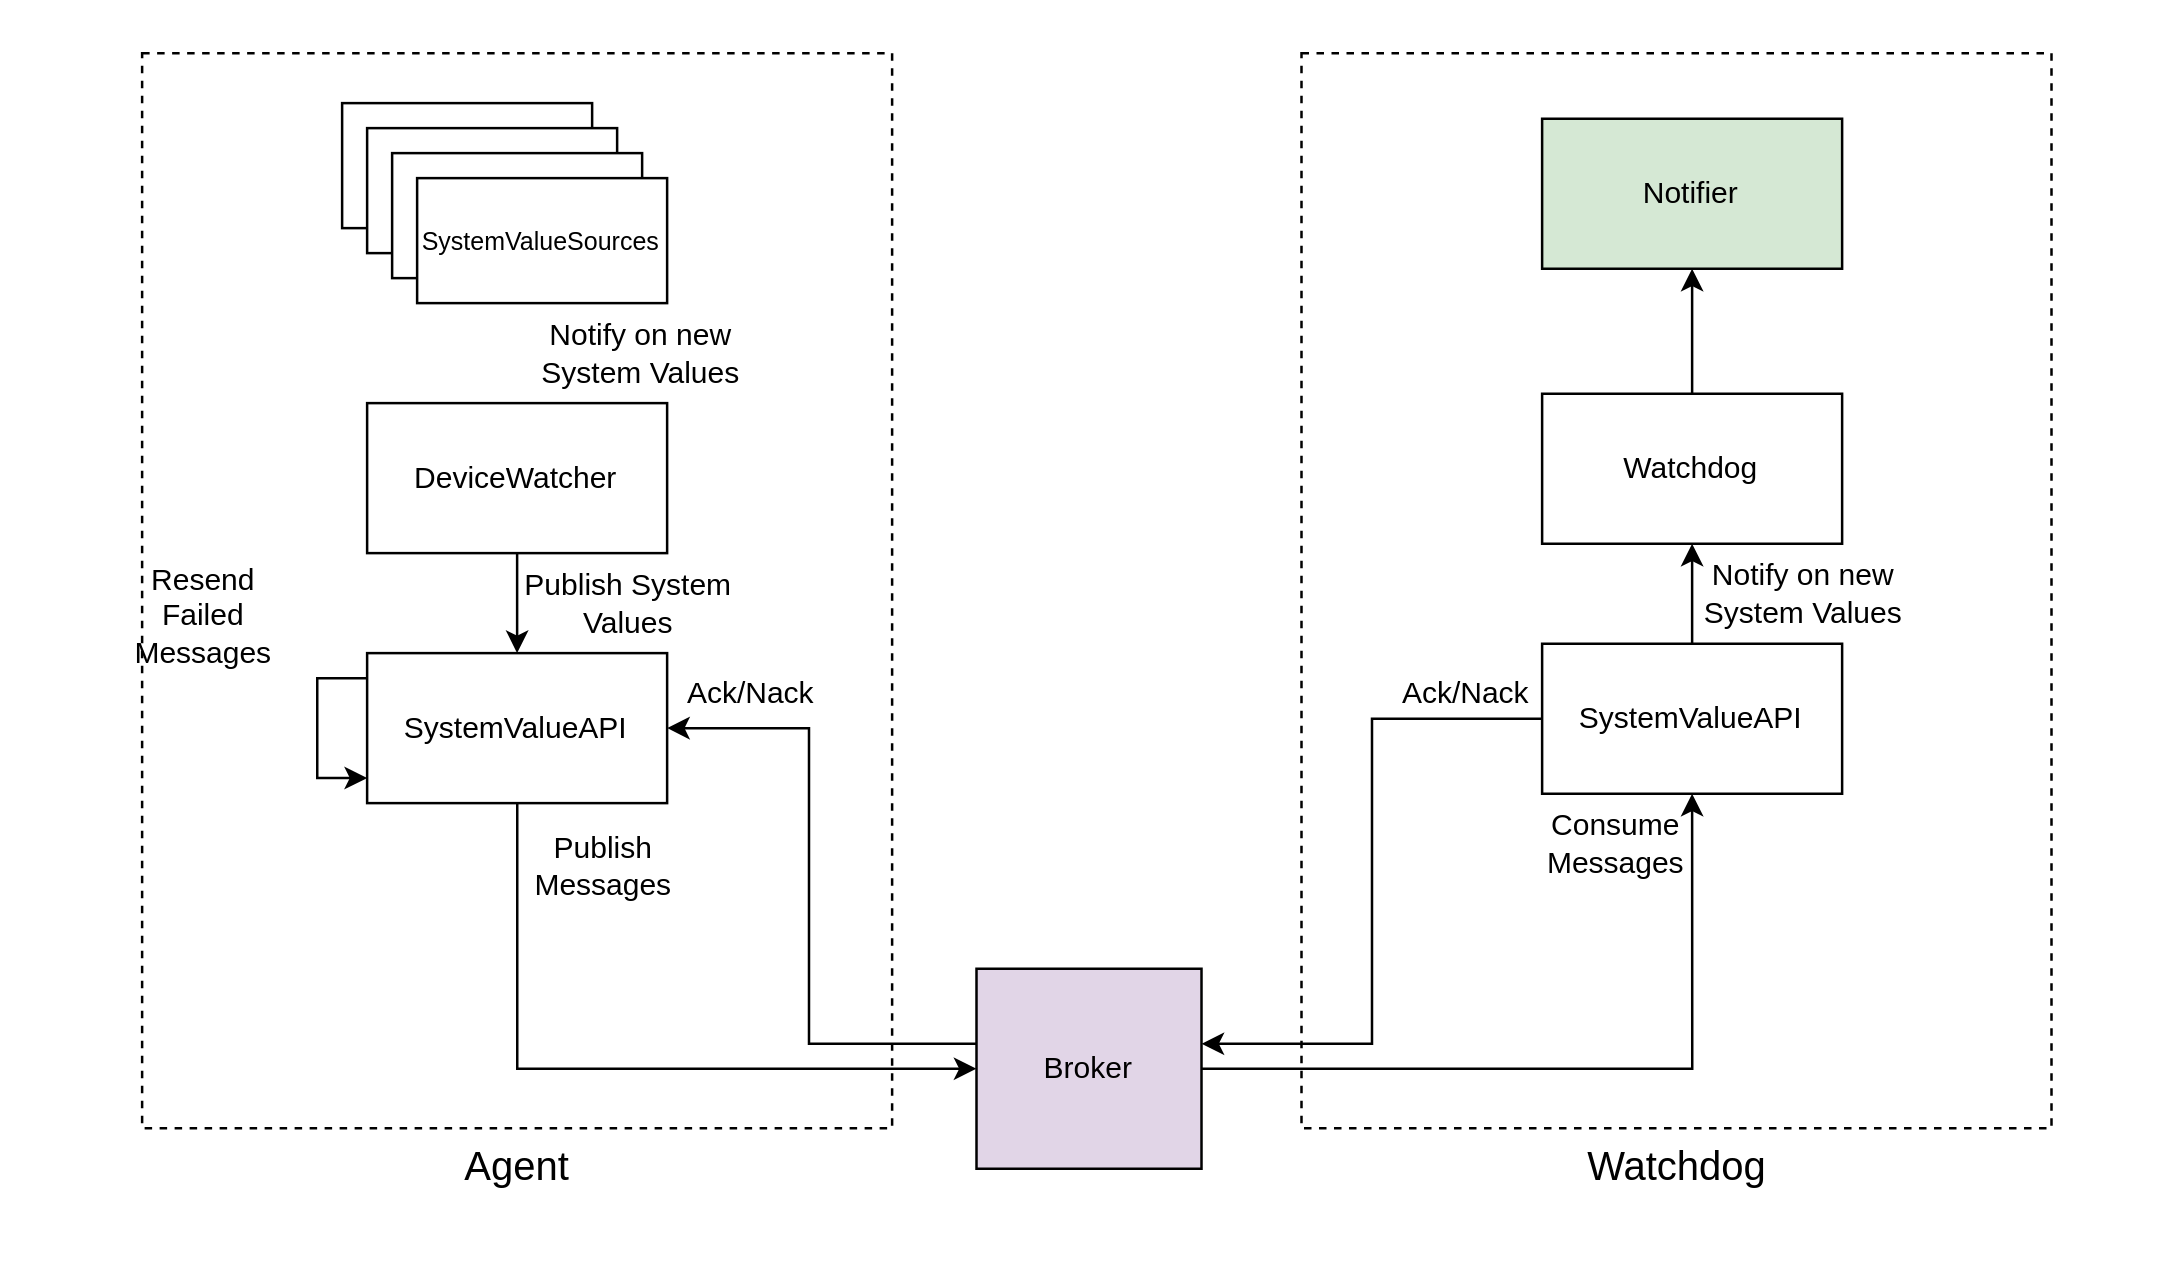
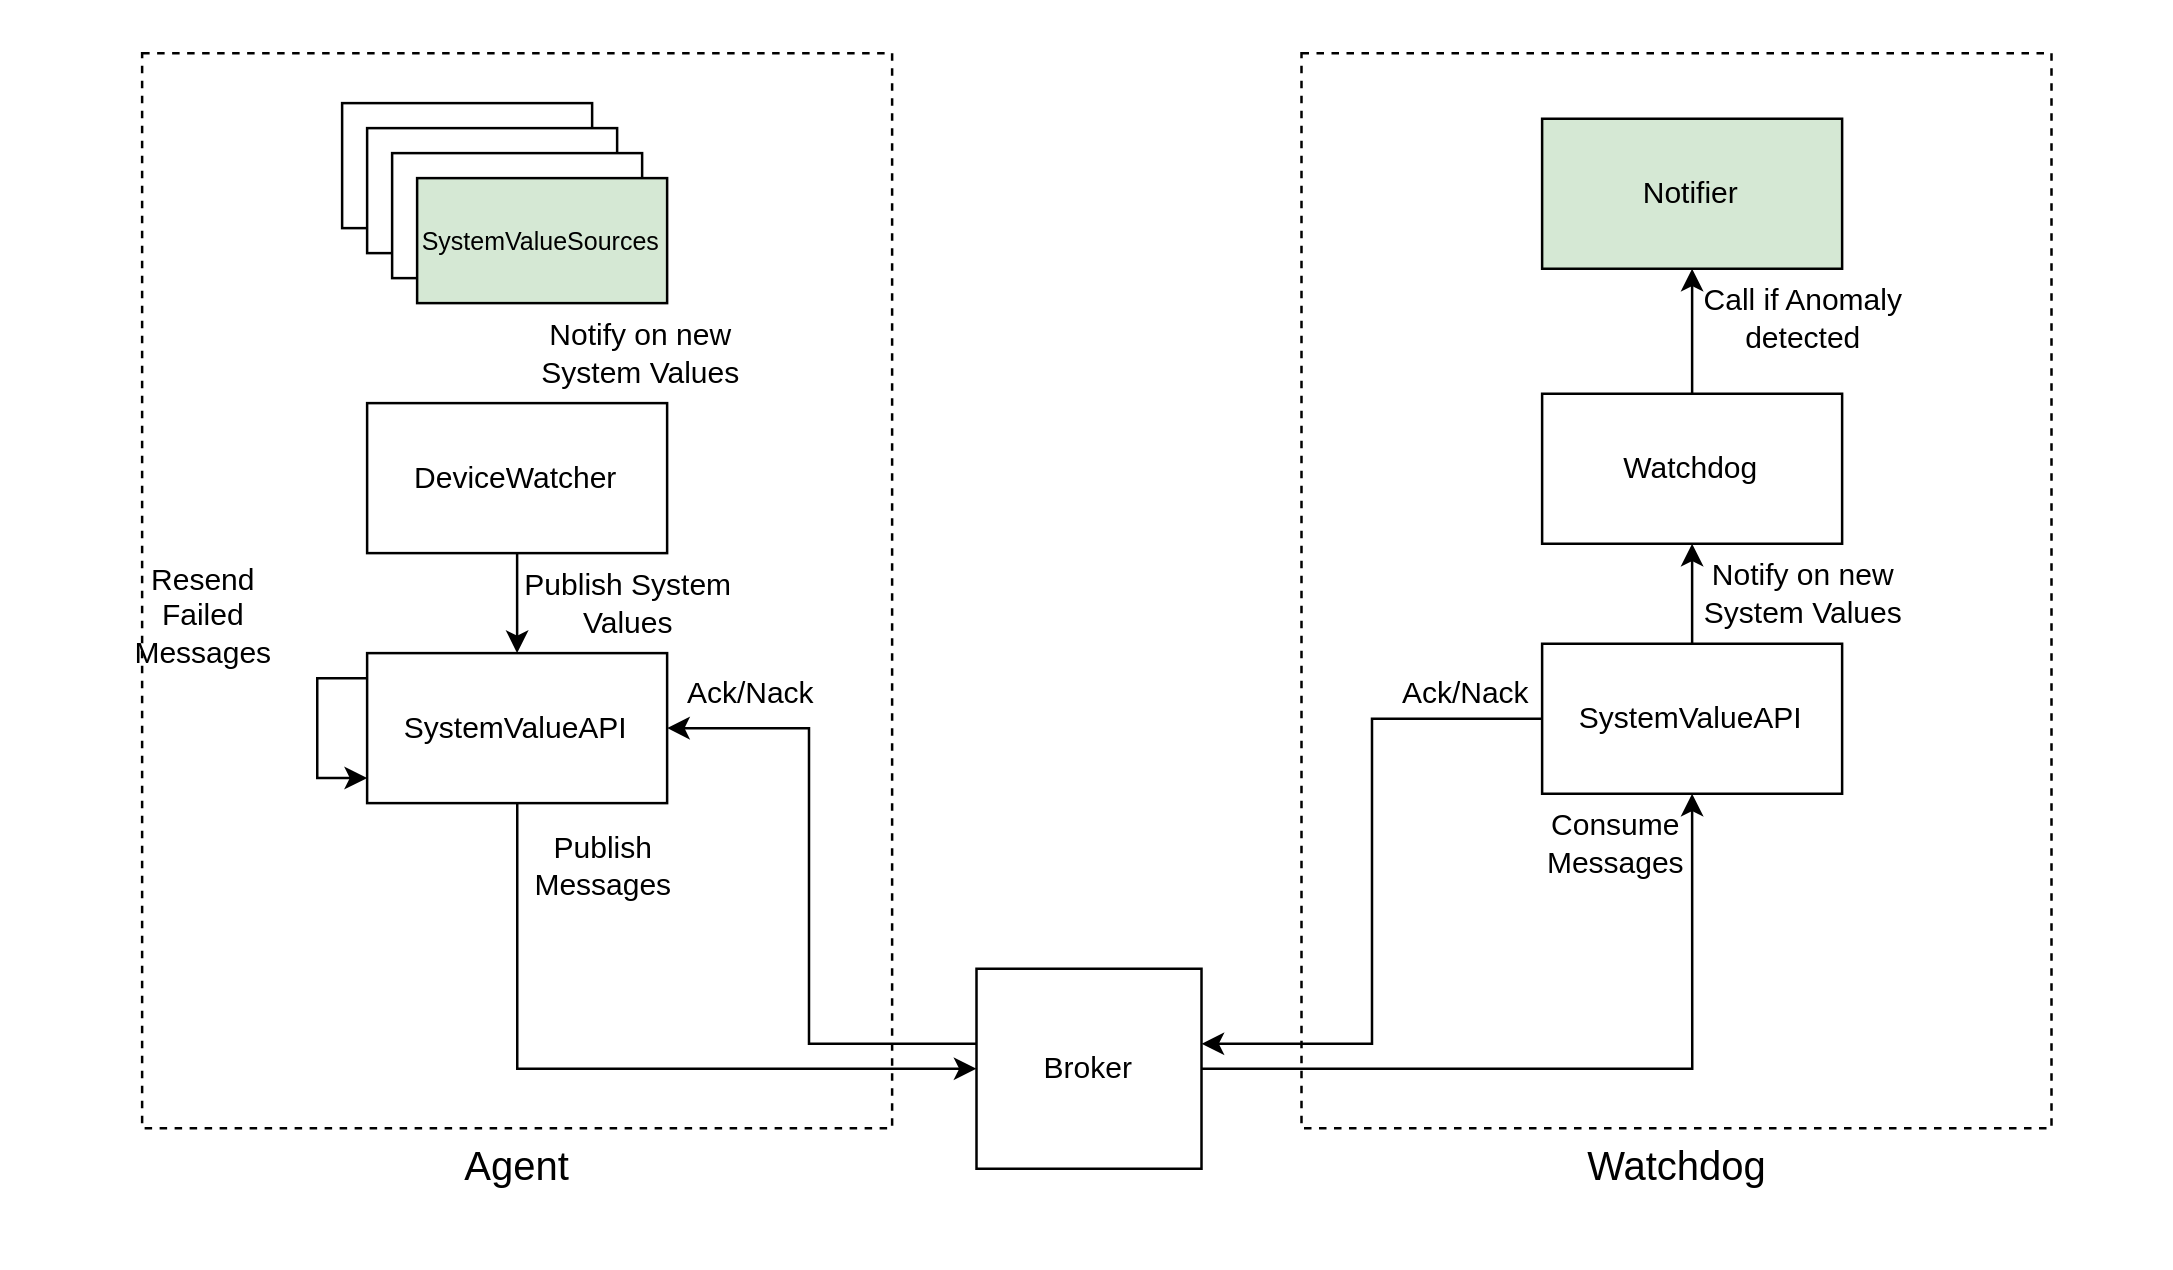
node "SystemValueSources": fillcolor #ffffff -> #d5e8d4
node "Call if Anomaly detected": added
node "Broker": fillcolor #e1d5e7 -> #ffffff
